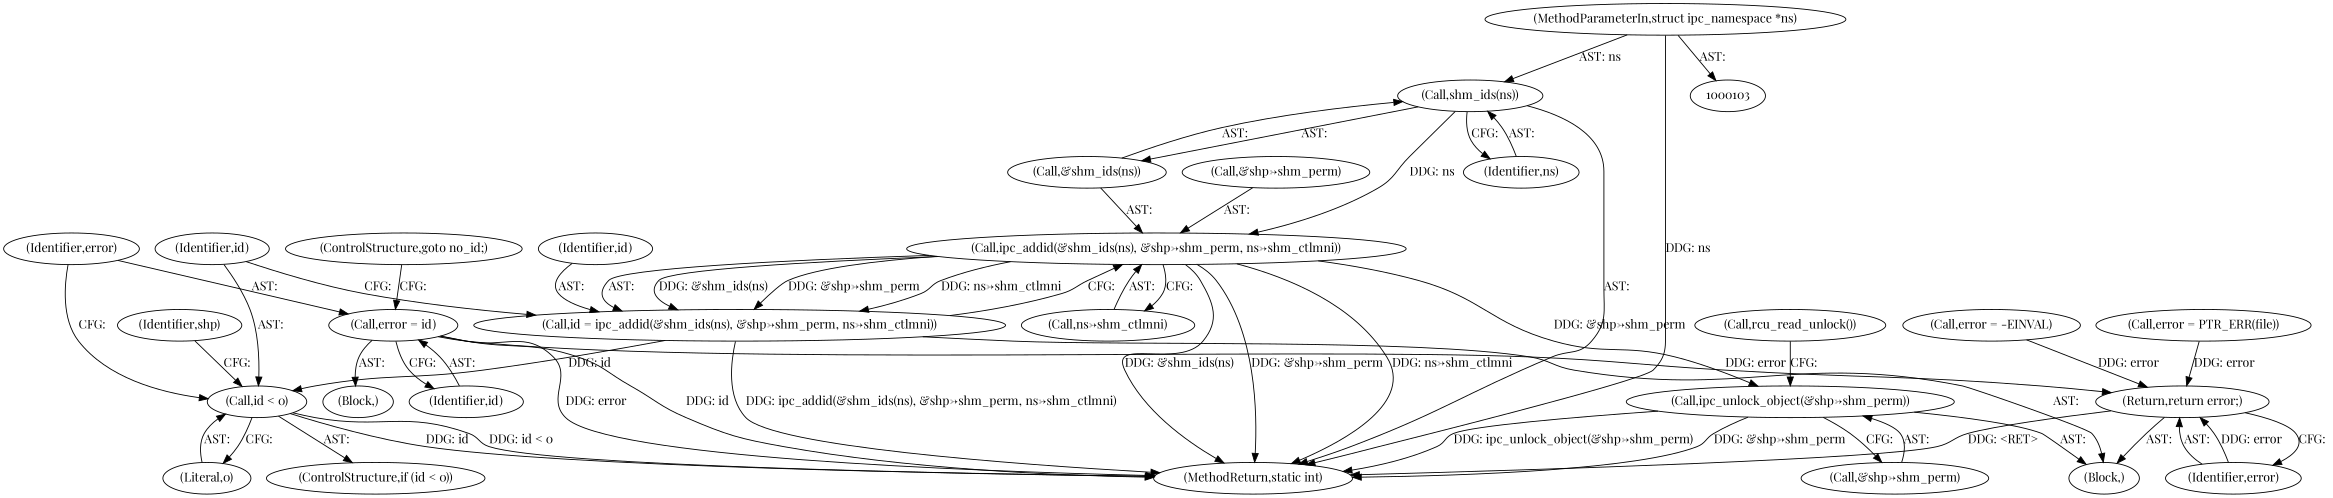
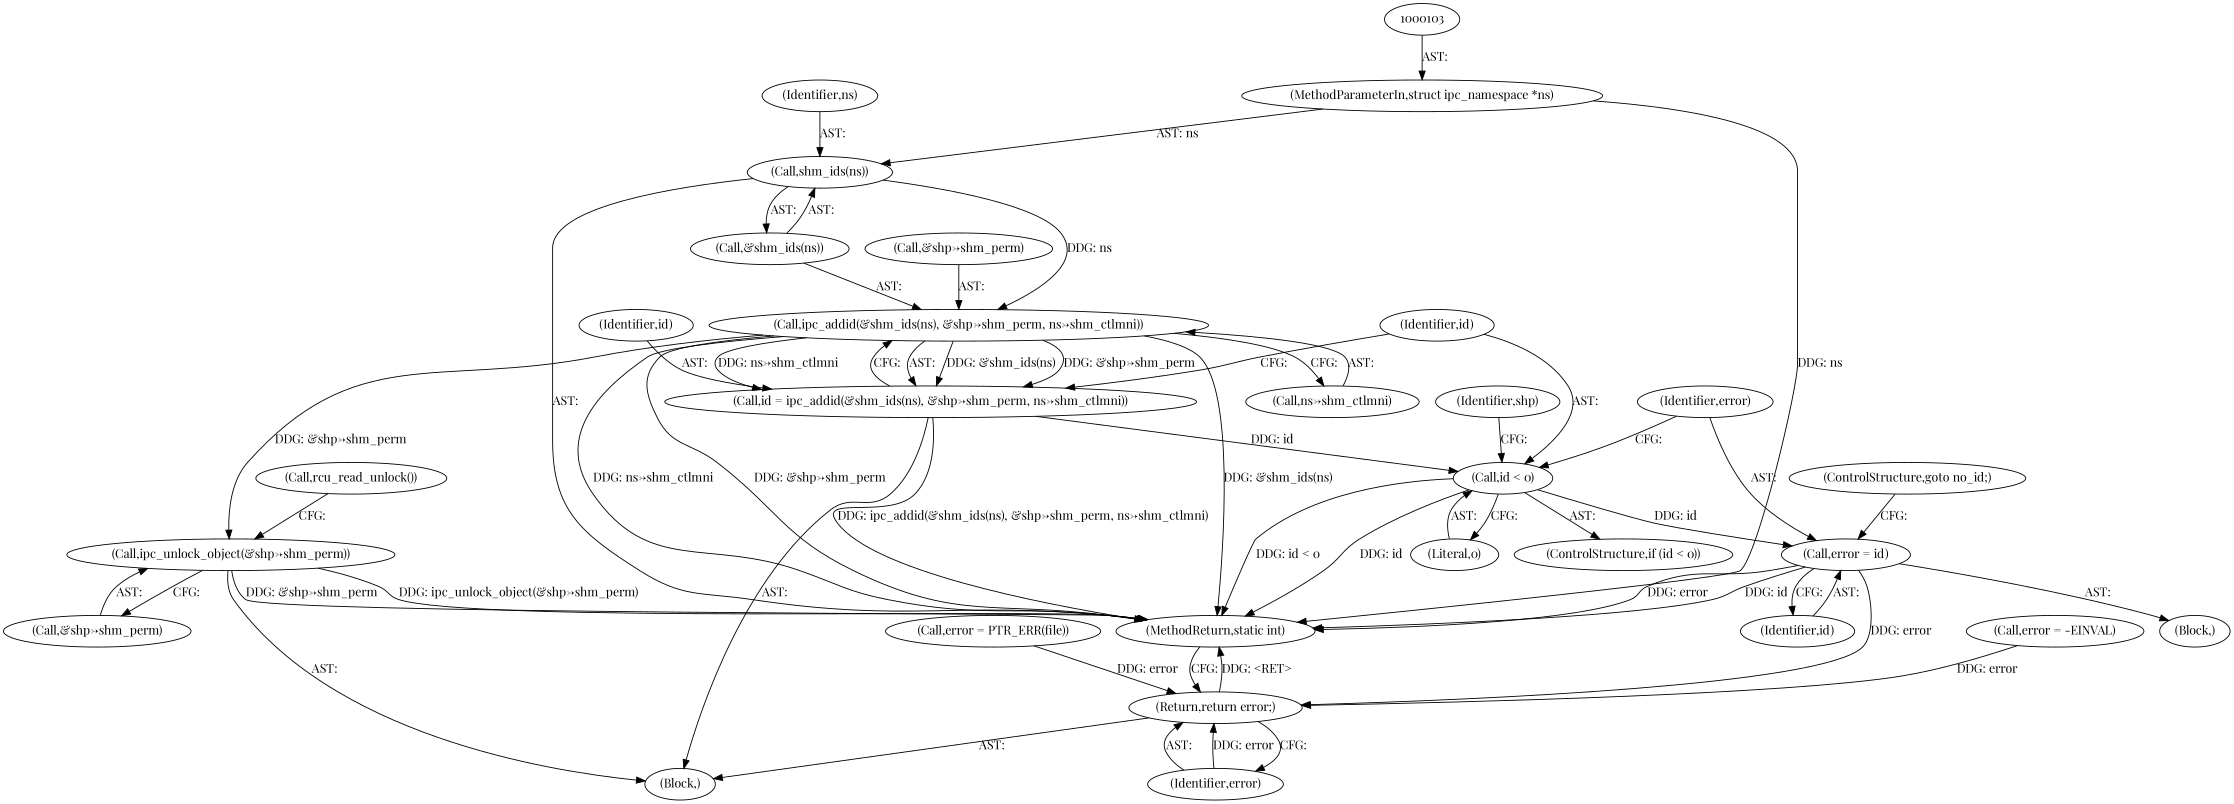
edge "(MethodParameterIn,struct ipc_namespace *ns)" -> "1000103": reversed
edge "(Call,shm_ids(ns))" -> "(Identifier,ns)": removed, label "CFG:"
edge "(Call,id < 0)" -> "(Call,error = id)": added, label "DDG: id"
edge "(MethodReturn,static int)" -> "(Return,return error;)": added, label "CFG:"
